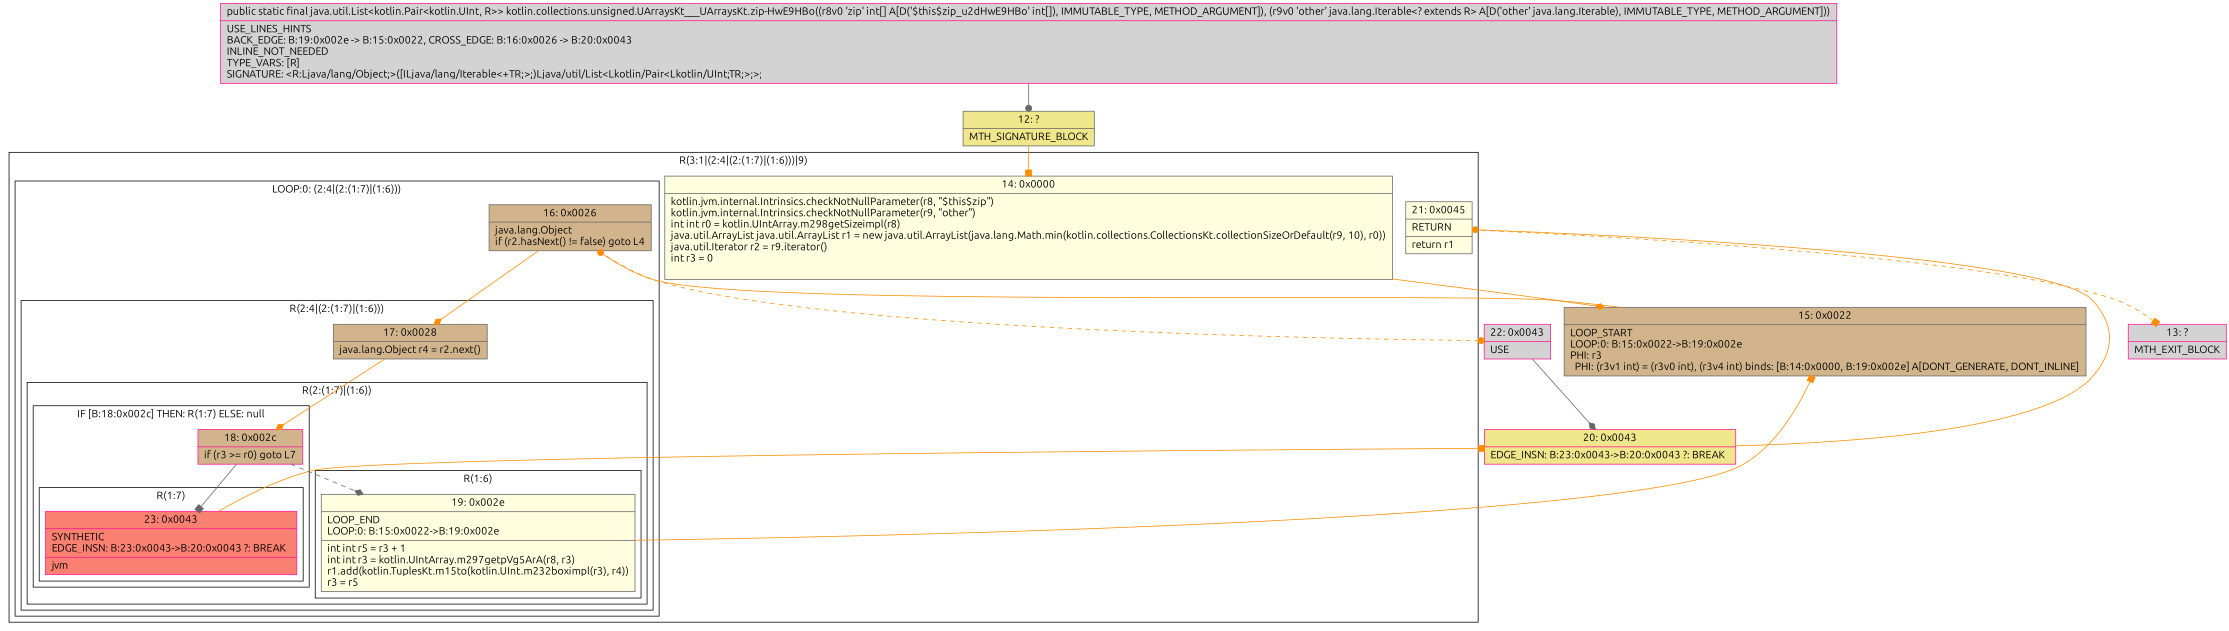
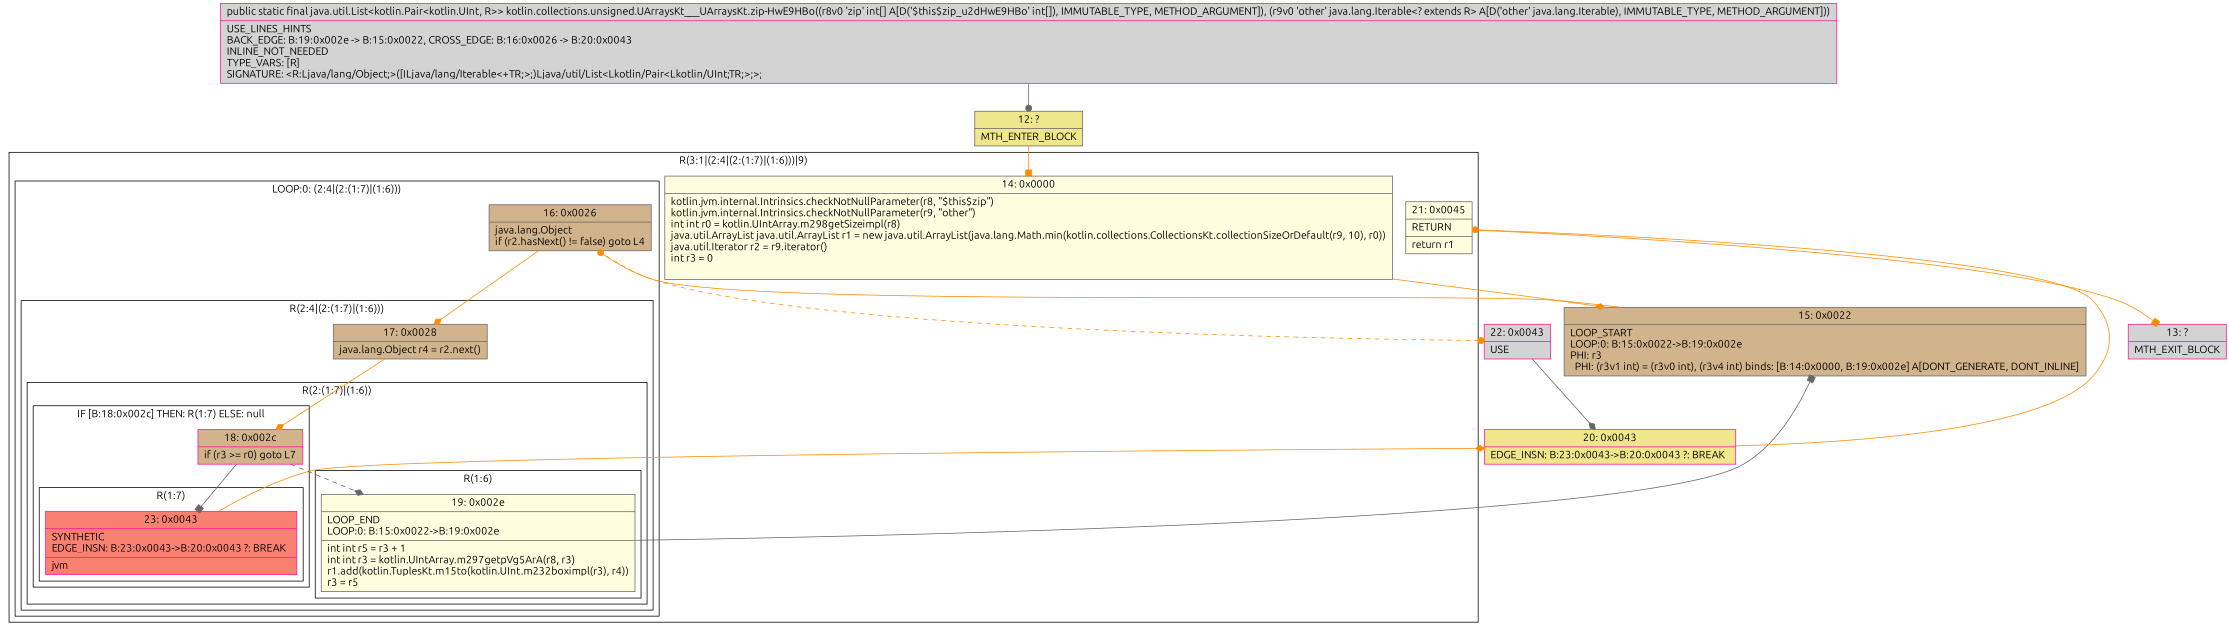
node "12: ?": text "MTH_SIGNATURE_BLOCK" -> "MTH_ENTER_BLOCK"
edge "21: 0x0045" -> "13: ?": style dashed -> solid
edge "23: 0x0043" -> "20: 0x0043": arrowhead box -> diamond
edge "19: 0x002e" -> "15: 0x0022": color darkorange -> gray40
